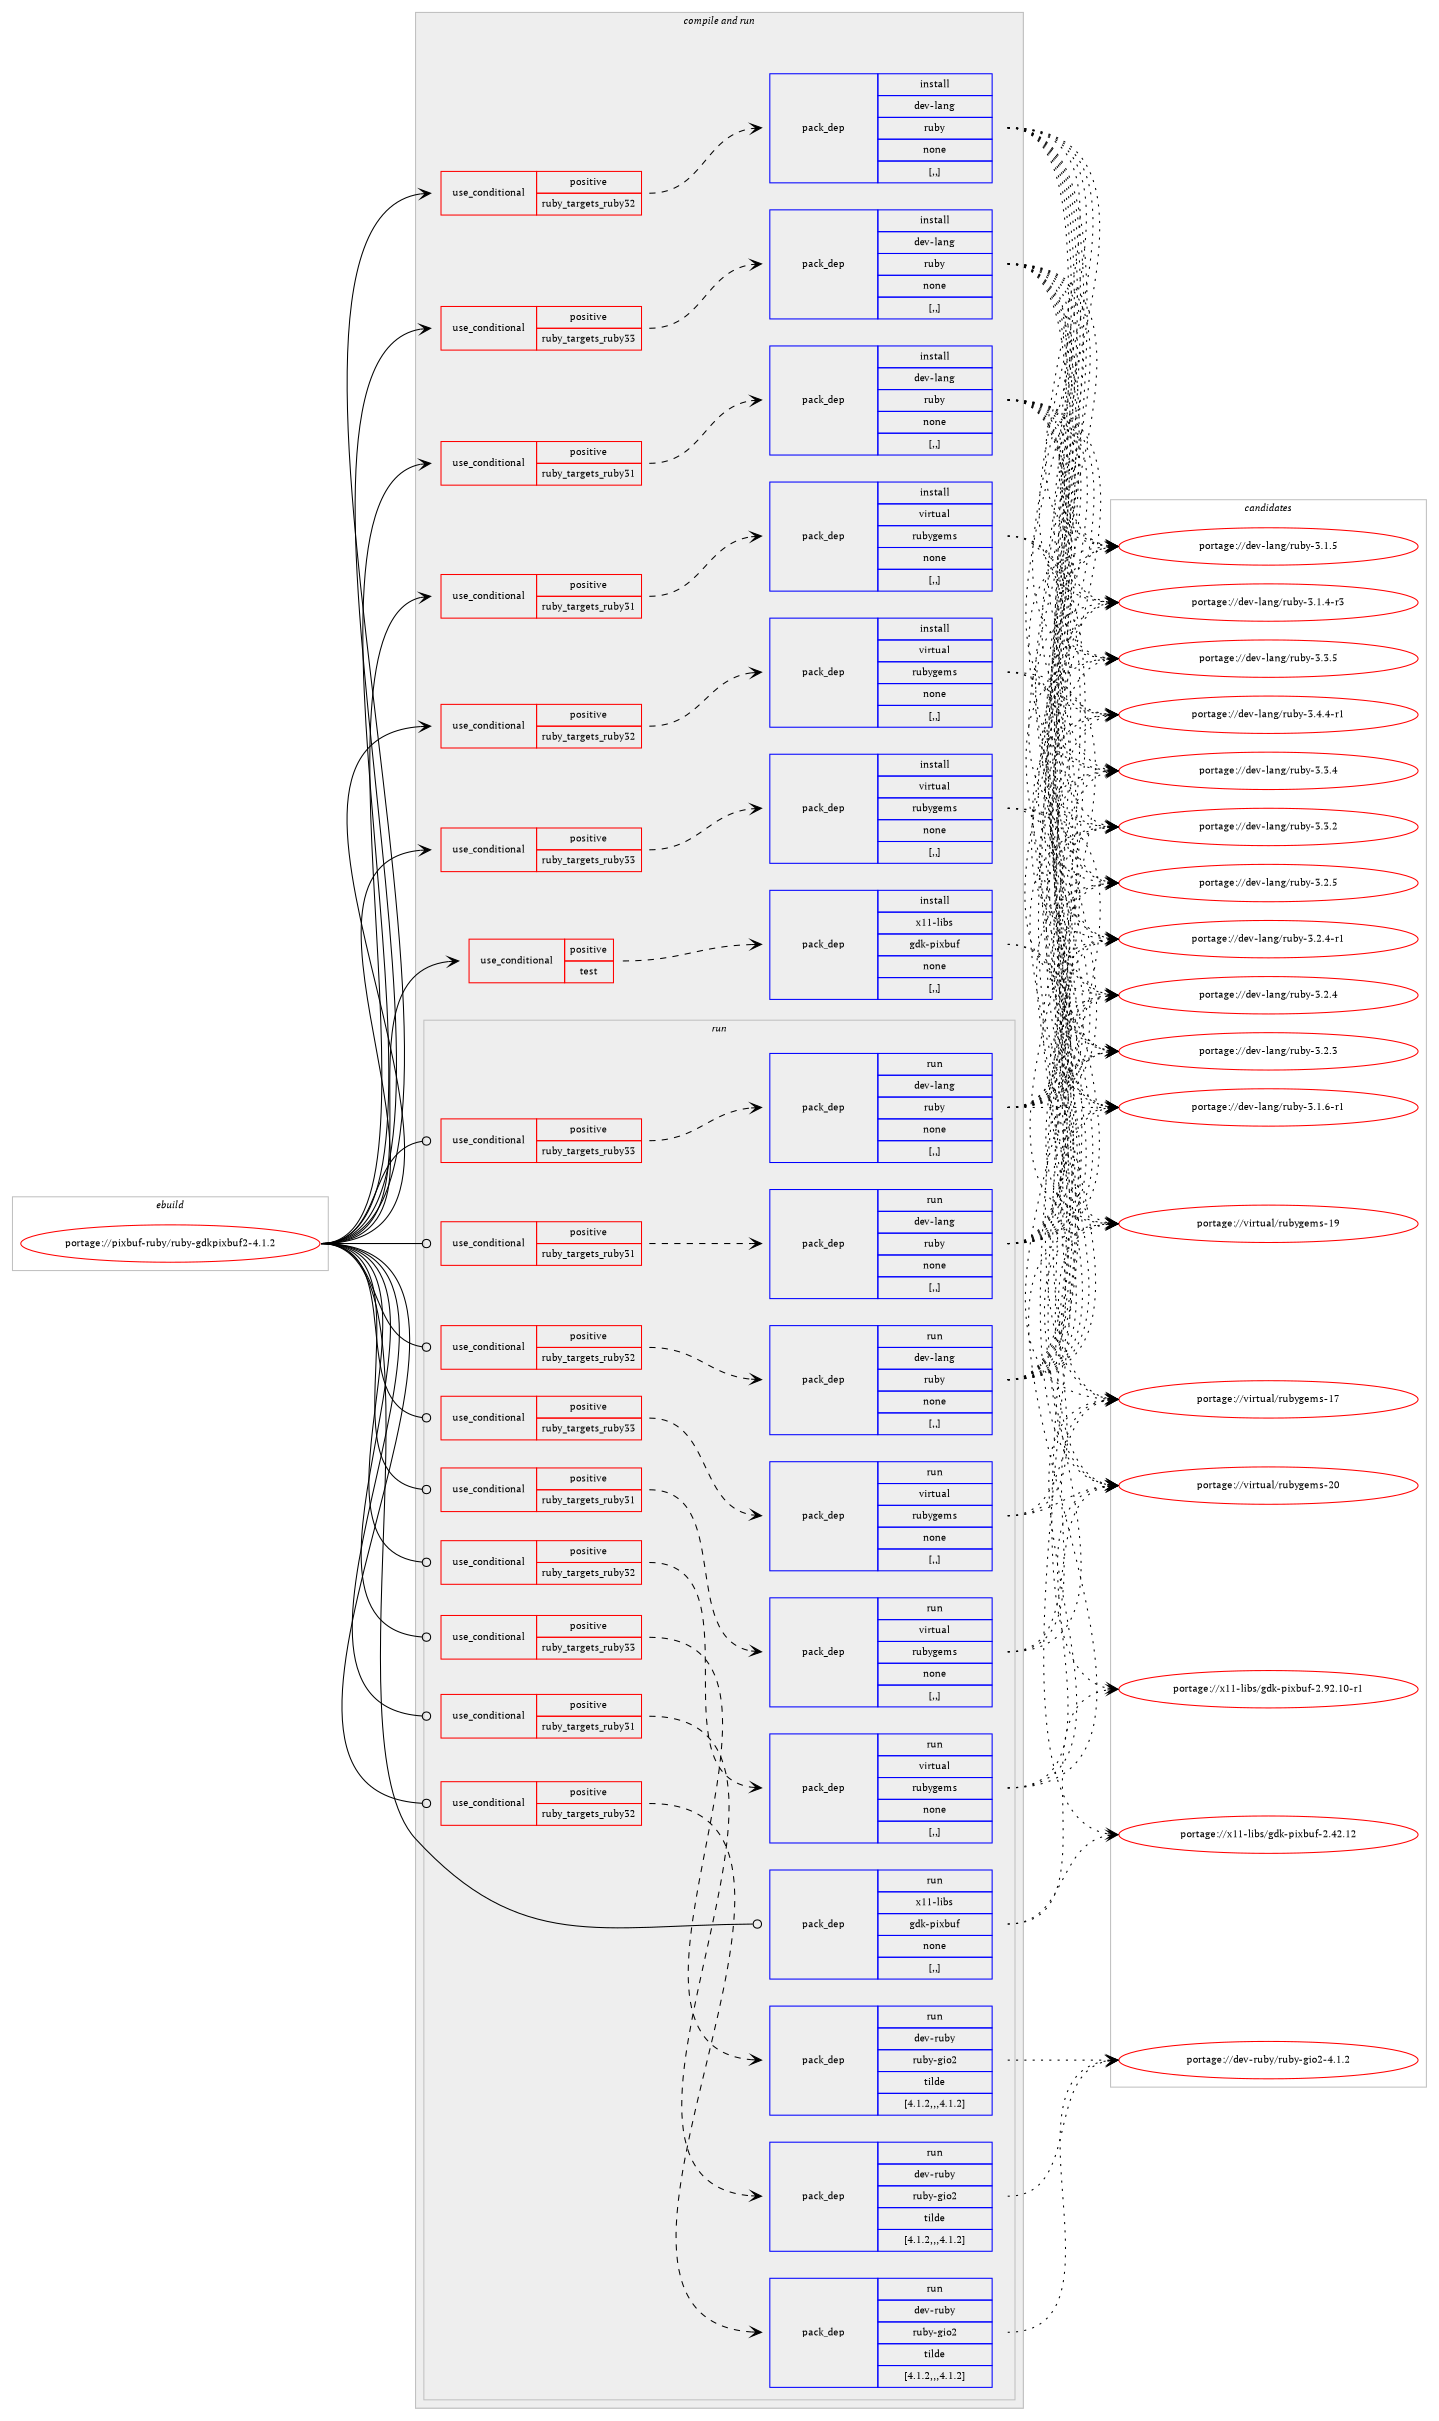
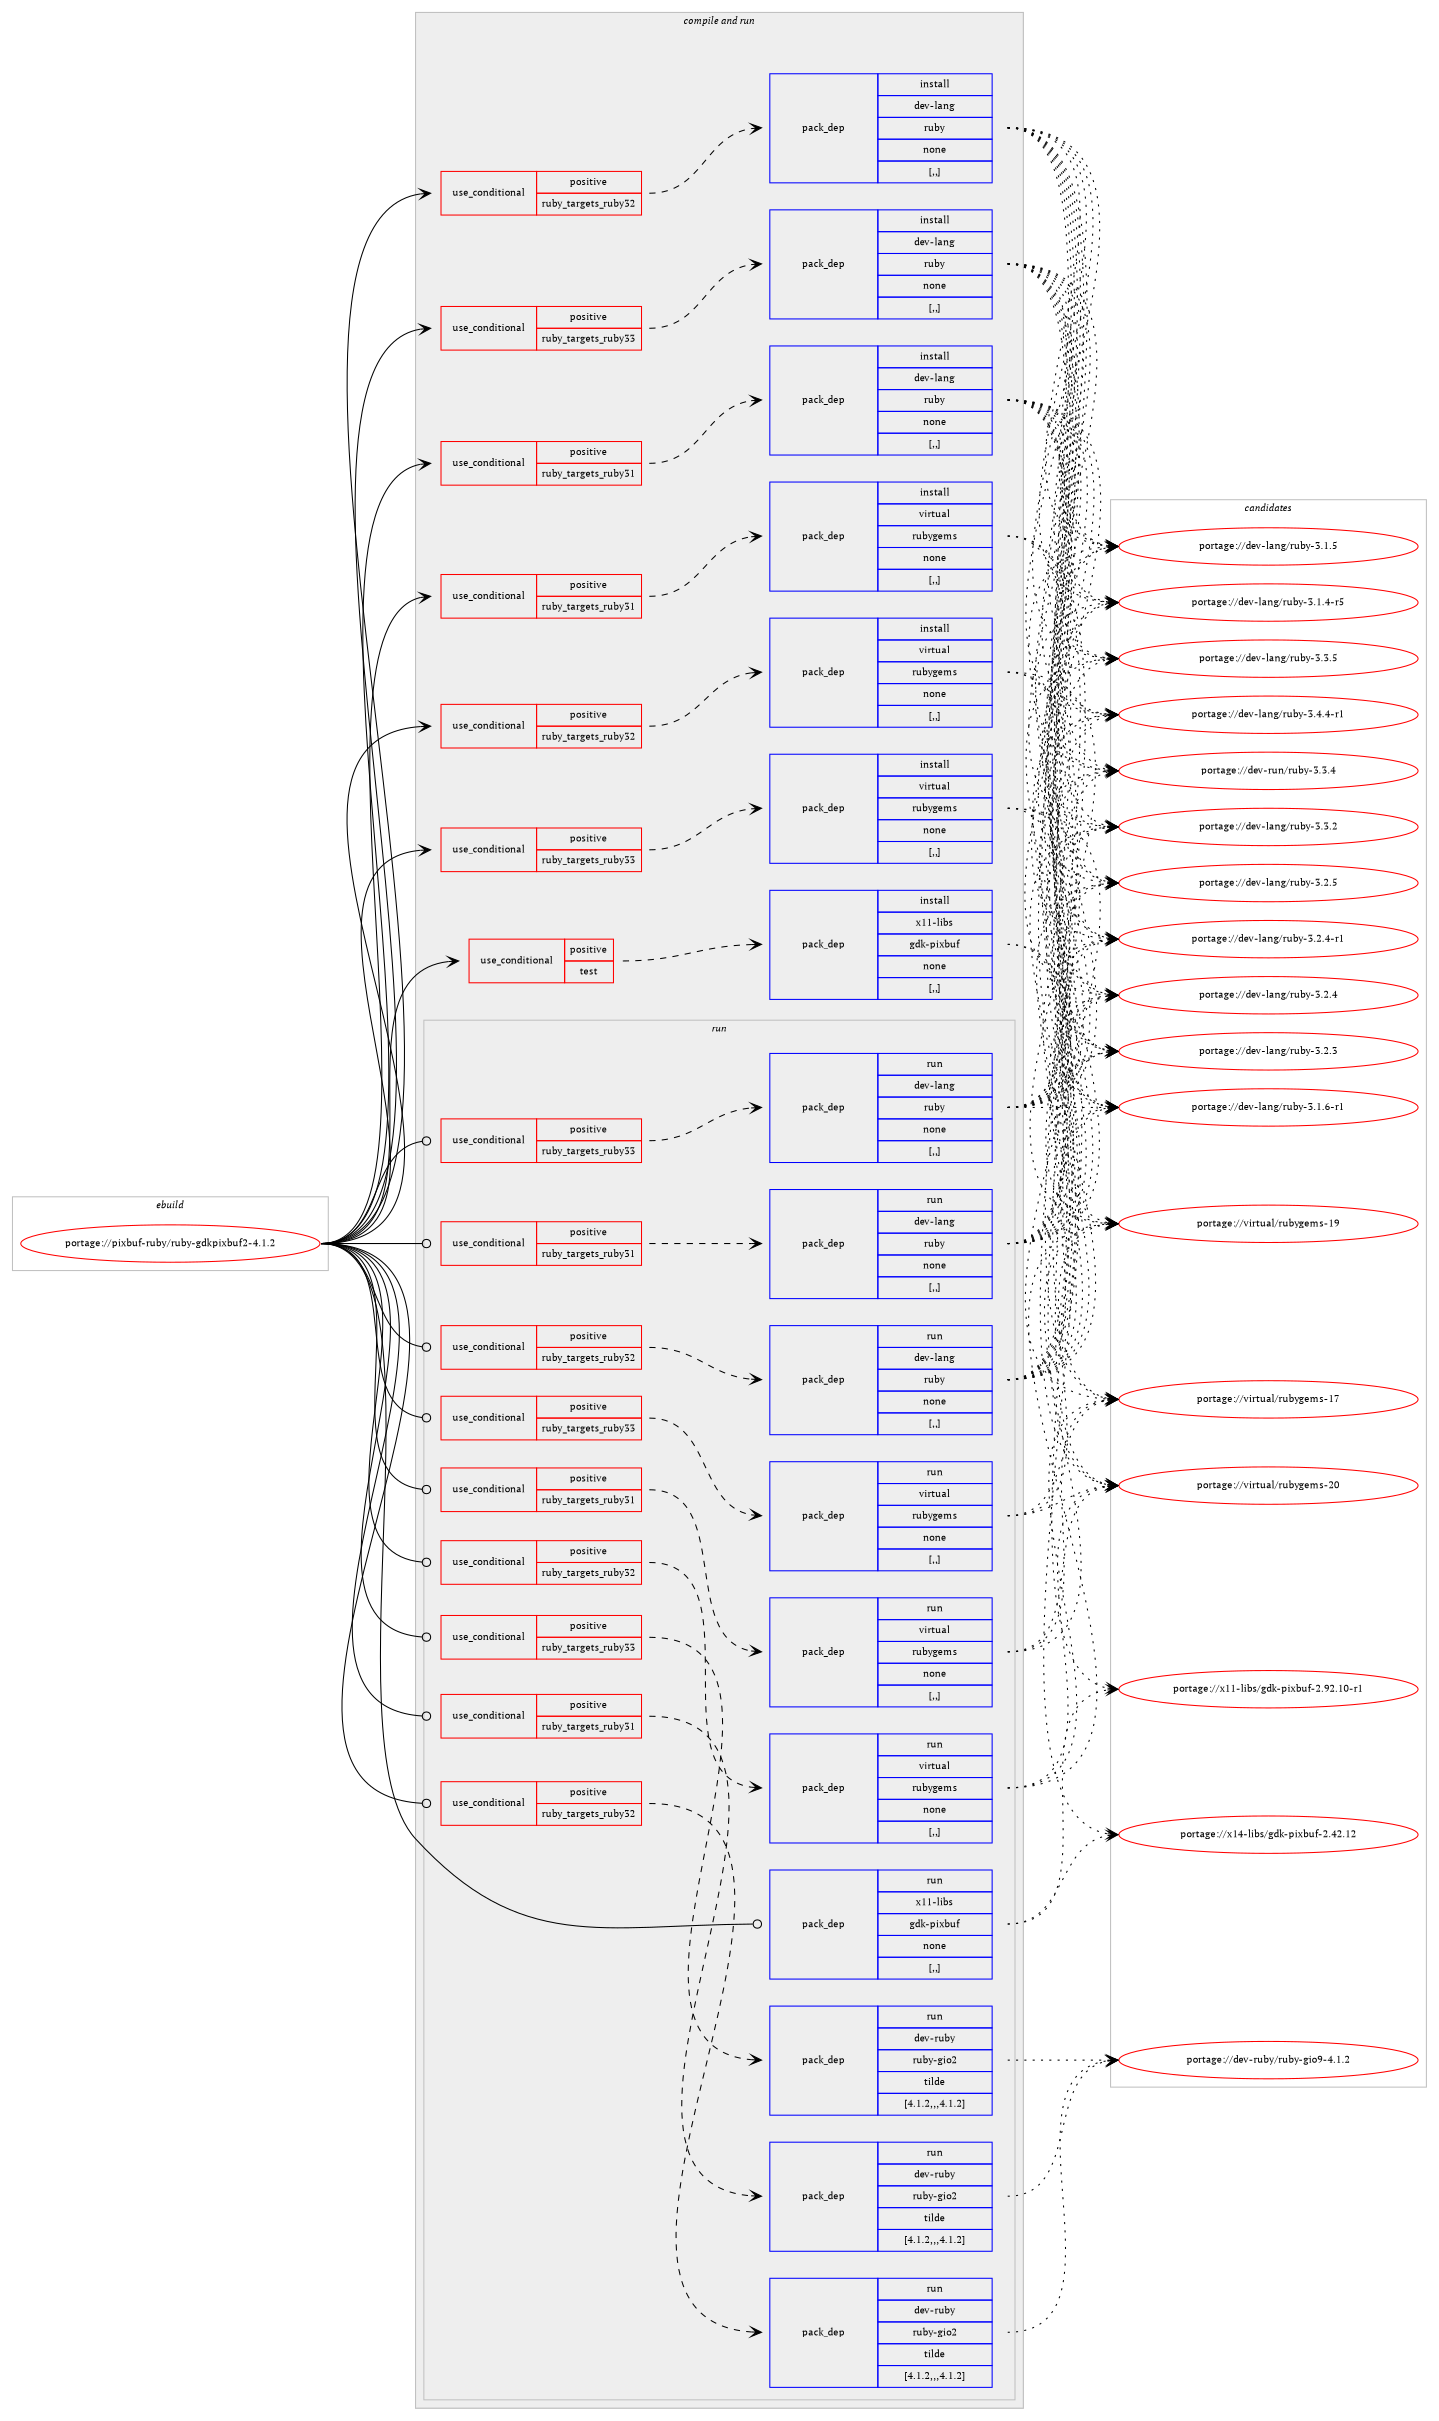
node "portage://dev-lang/ruby-3.1.4-r3": label "portage://dev-lang/ruby-3.1.4-r3" -> "portage://dev-lang/ruby-3.1.4-r5"
node "portage://dev-lang/ruby-3.3.4": label "portage://dev-lang/ruby-3.3.4" -> "portage://dev-run/ruby-3.3.4"
node "portage://x11-libs/gdk-pixbuf-2.42.12": label "portage://x11-libs/gdk-pixbuf-2.42.12" -> "portage://x14-libs/gdk-pixbuf-2.42.12"
node "portage://dev-ruby/ruby-gio2-4.1.2": label "portage://dev-ruby/ruby-gio2-4.1.2" -> "portage://dev-ruby/ruby-gio9-4.1.2"
